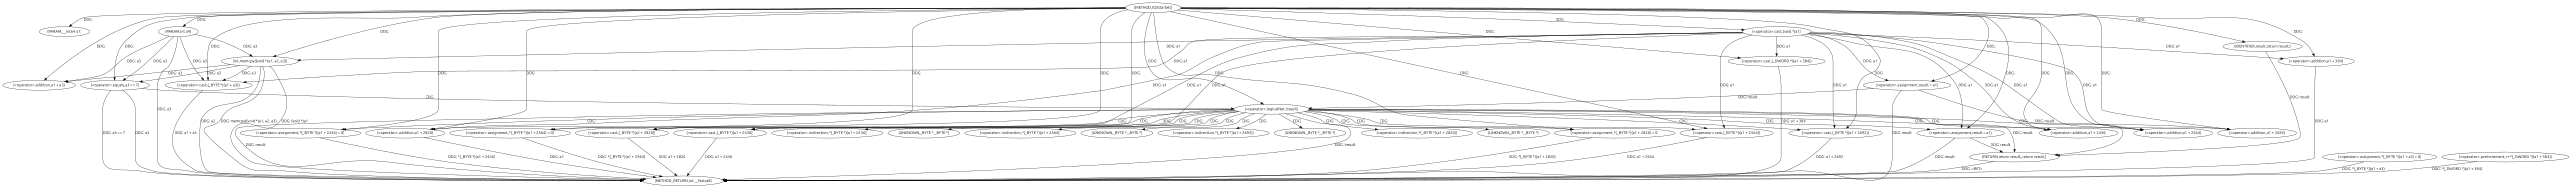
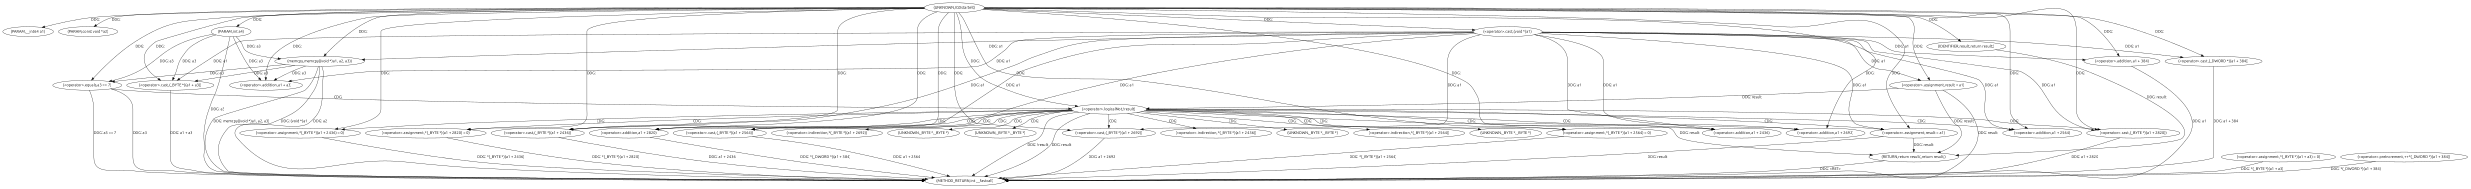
node "(METHOD,IGDstartelt)": label "(METHOD,IGDstartelt)" -> "(UNKNOWN,IGDstartelt)"
node "(PARAM,const void *a2)": added
node "(int,memcpy((void *)a1, a2, a3))": label "(int,memcpy((void *)a1, a2, a3))" -> "(memcpy,memcpy((void *)a1, a2, a3))"
edge "(<operator>.cast,(void *)a1)" -> "(<operator>.addition,a1 + a3)": added, label "DDG: a1"
node "(<operator>.indirection,*(_BYTE *)(a1 + 2820))": removed
edge "(<operator>.addition,a1 + 2820)" -> "(METHOD_RETURN,int __fastcall)": label "DDG: a1" -> "DDG: *(_DWORD *)(a1 + 384)"
